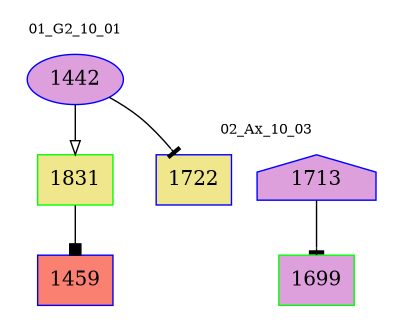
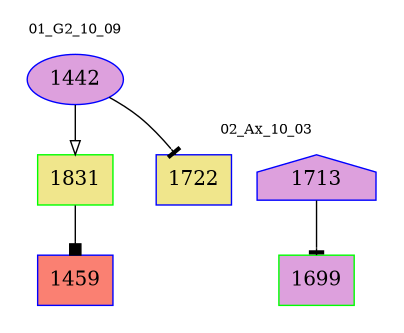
cluster "01_G2_10_01": label "01_G2_10_01" -> "01_G2_10_09"
